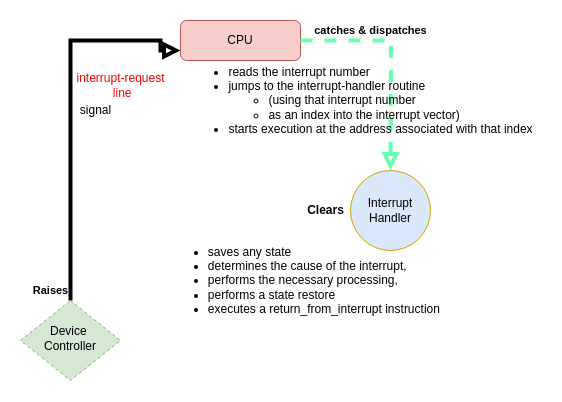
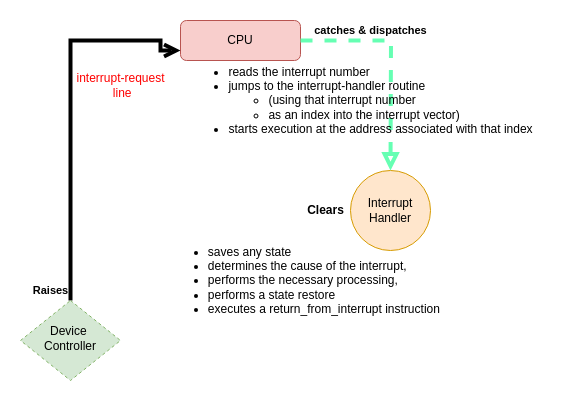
edge "Device Controller" -> "CPU": arrowhead block -> open
node "signal": removed
node "Interrupt Handler": fillcolor #dae8fc -> #ffe6cc
